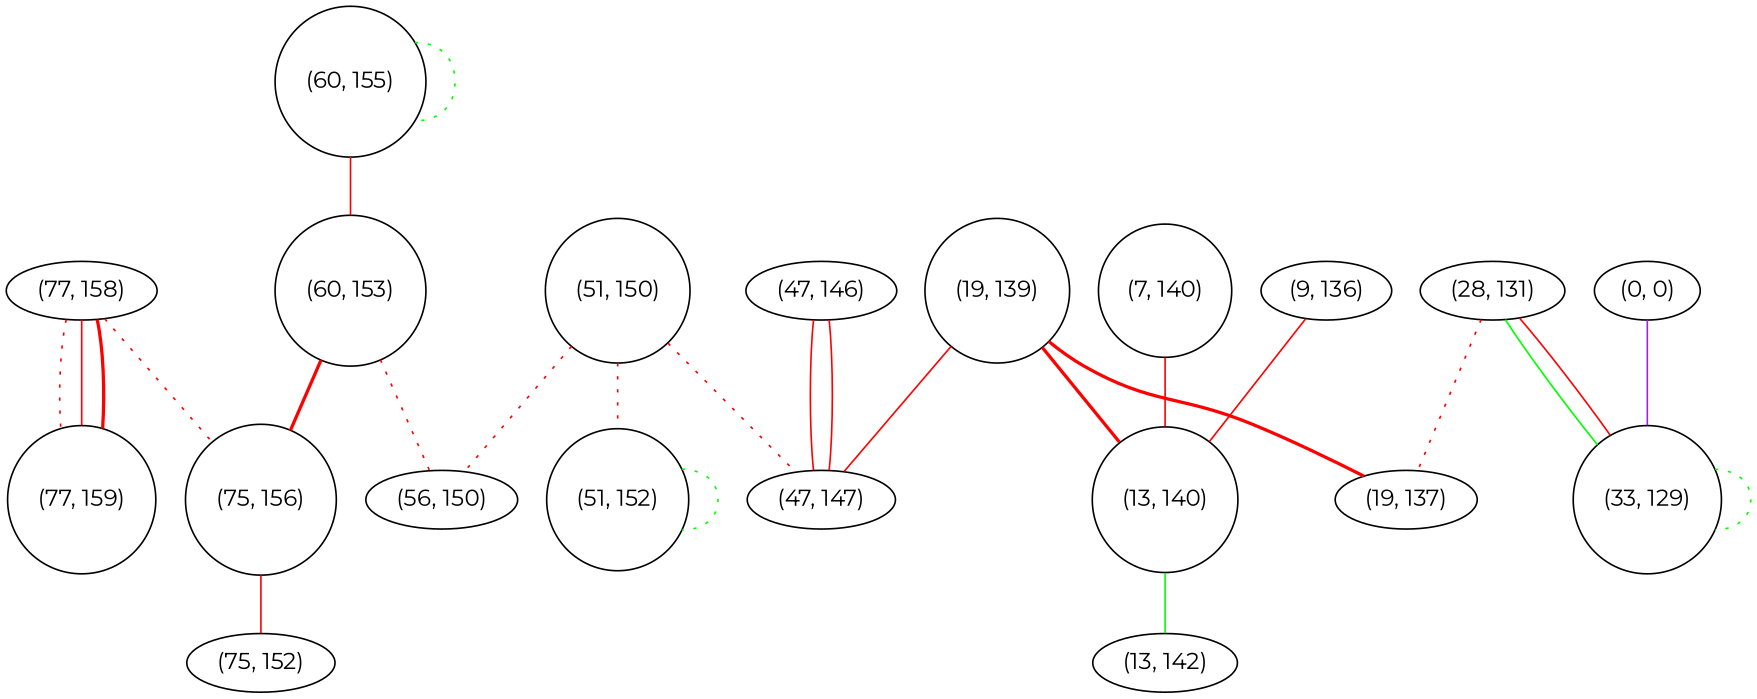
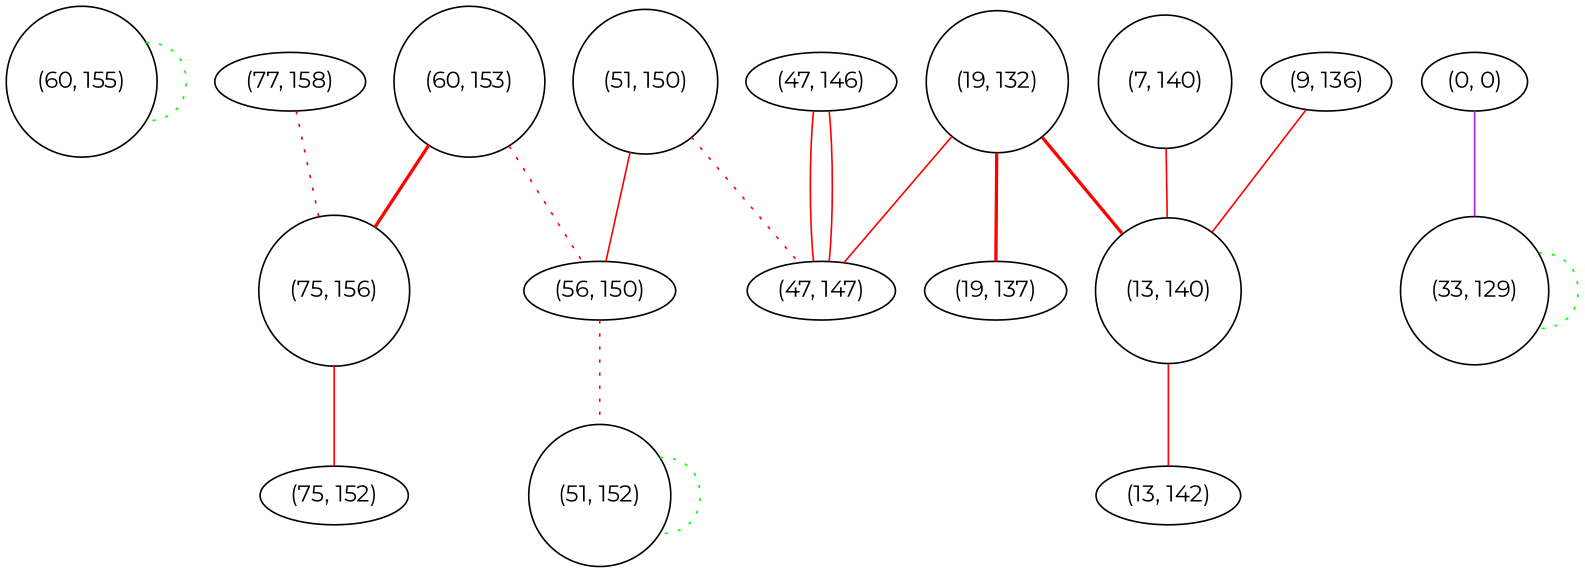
edge "(60, 155)" -- "(60, 153)": removed
node "(19, 139)": label "(19, 139)" -> "(19, 132)"
node "(28, 131)": removed
edge "(51, 150)" -- "(51, 152)": now "(56, 150)" -- "(51, 152)"
edge "(51, 150)" -- "(56, 150)": style dotted -> solid
node "(77, 159)": removed
edge "(13, 140)" -- "(13, 142)": color green -> red
